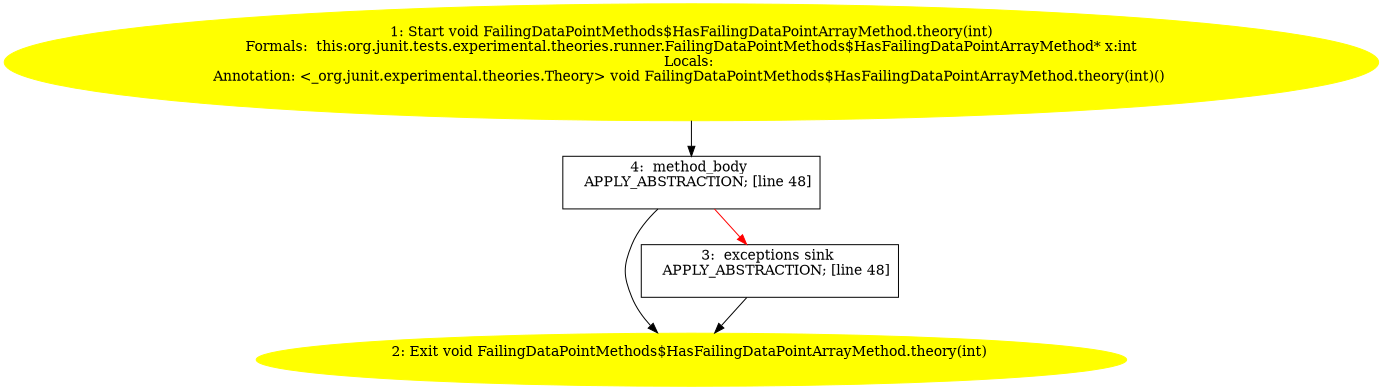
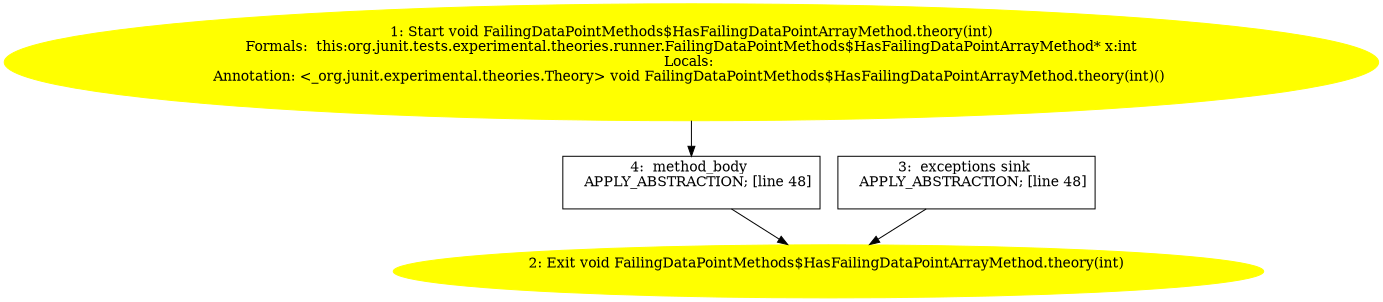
edge "4:  method_body APPLY_ABSTRACTION; [line 48]" -> "3:  exceptions sink APPLY_ABSTRACTION; [line 48]": removed
